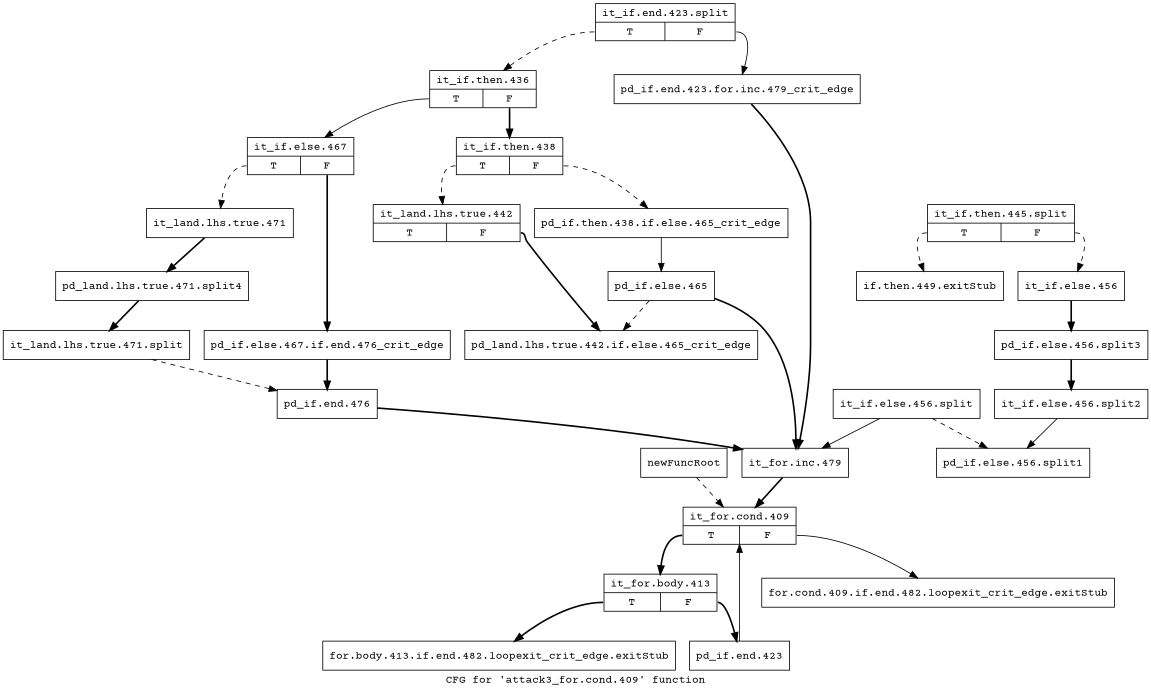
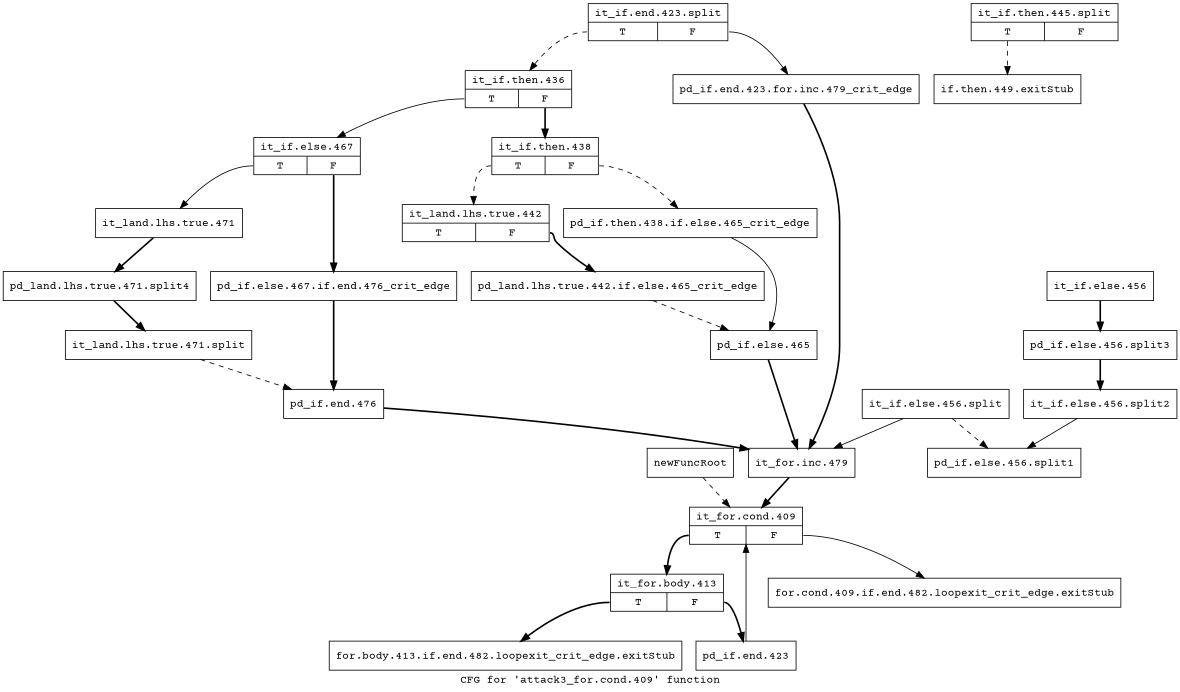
edge "it_if.else.467" -> "it_land.lhs.true.471": style dashed -> solid
edge "it_if.then.445.split" -> "it_if.else.456": removed
edge "pd_if.else.465" -> "pd_land.lhs.true.442.if.else.465_crit_edge": reversed
